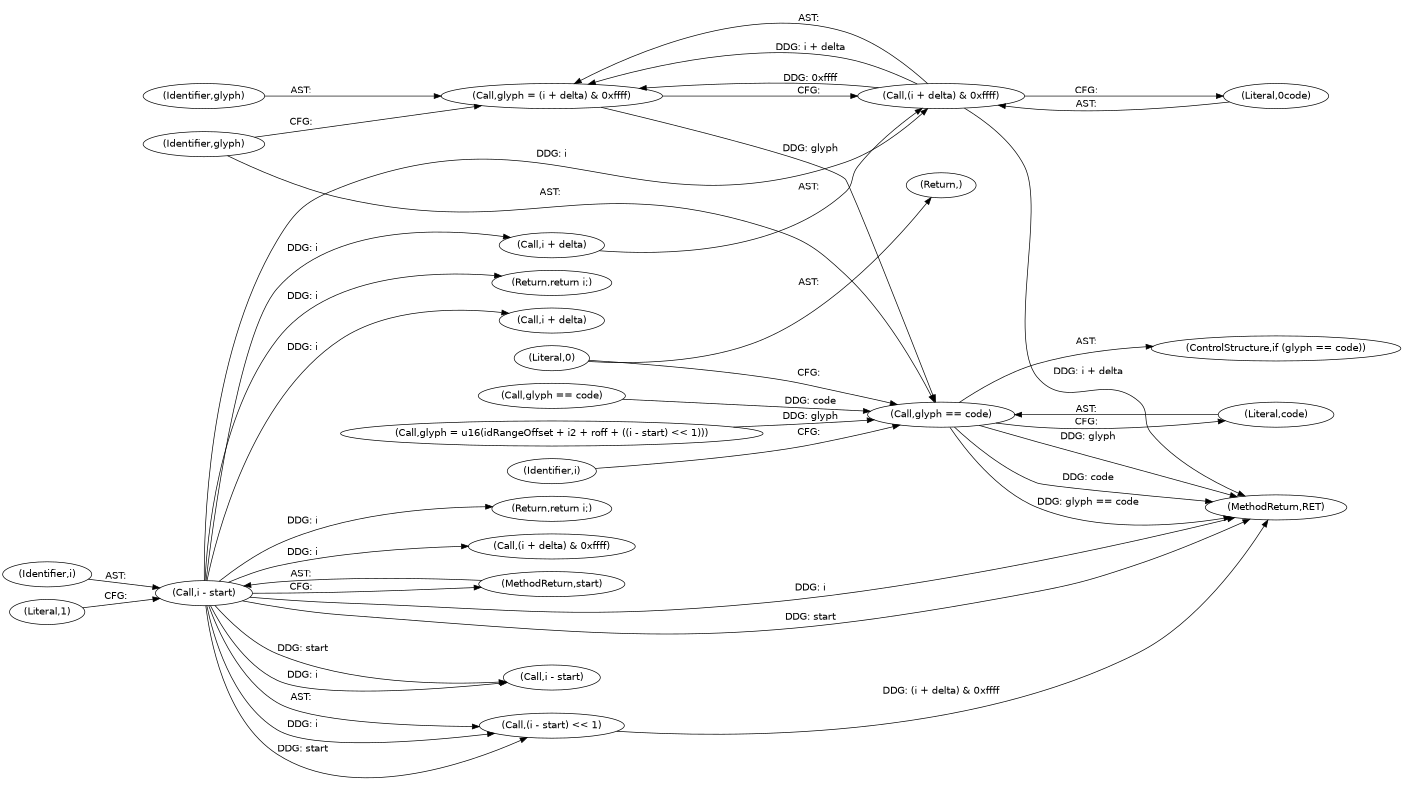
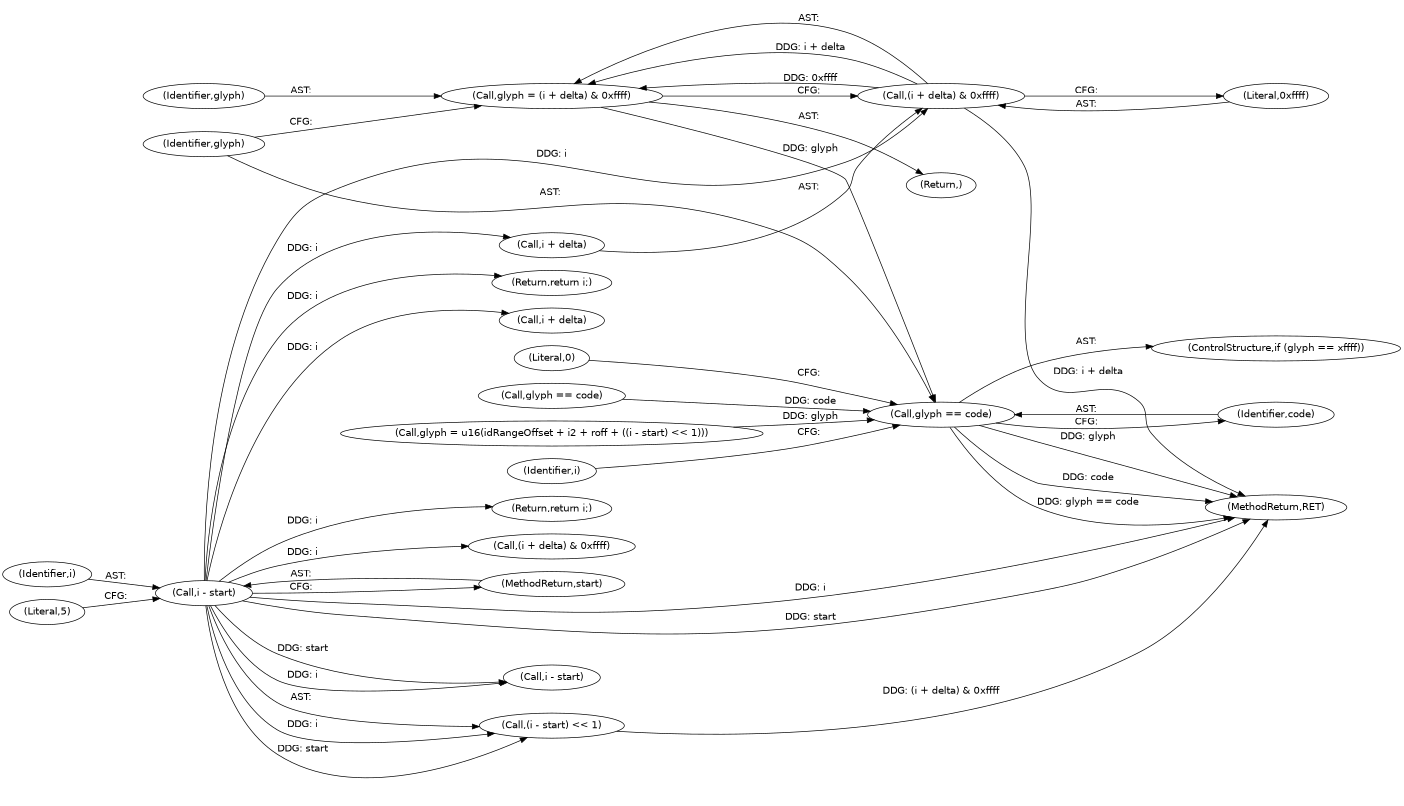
node "(Literal,0code)": label "(Literal,0code)" -> "(Literal,0xffff)"
edge "(Literal,0)" -> "(Return,)": now "(Call,glyph = (i + delta) & 0xffff)" -> "(Return,)"
node "(ControlStructure,if (glyph == code))": label "(ControlStructure,if (glyph == code))" -> "(ControlStructure,if (glyph == xffff))"
node "(Literal,code)": label "(Literal,code)" -> "(Identifier,code)"
node "(Literal,1)": label "(Literal,1)" -> "(Literal,5)"
